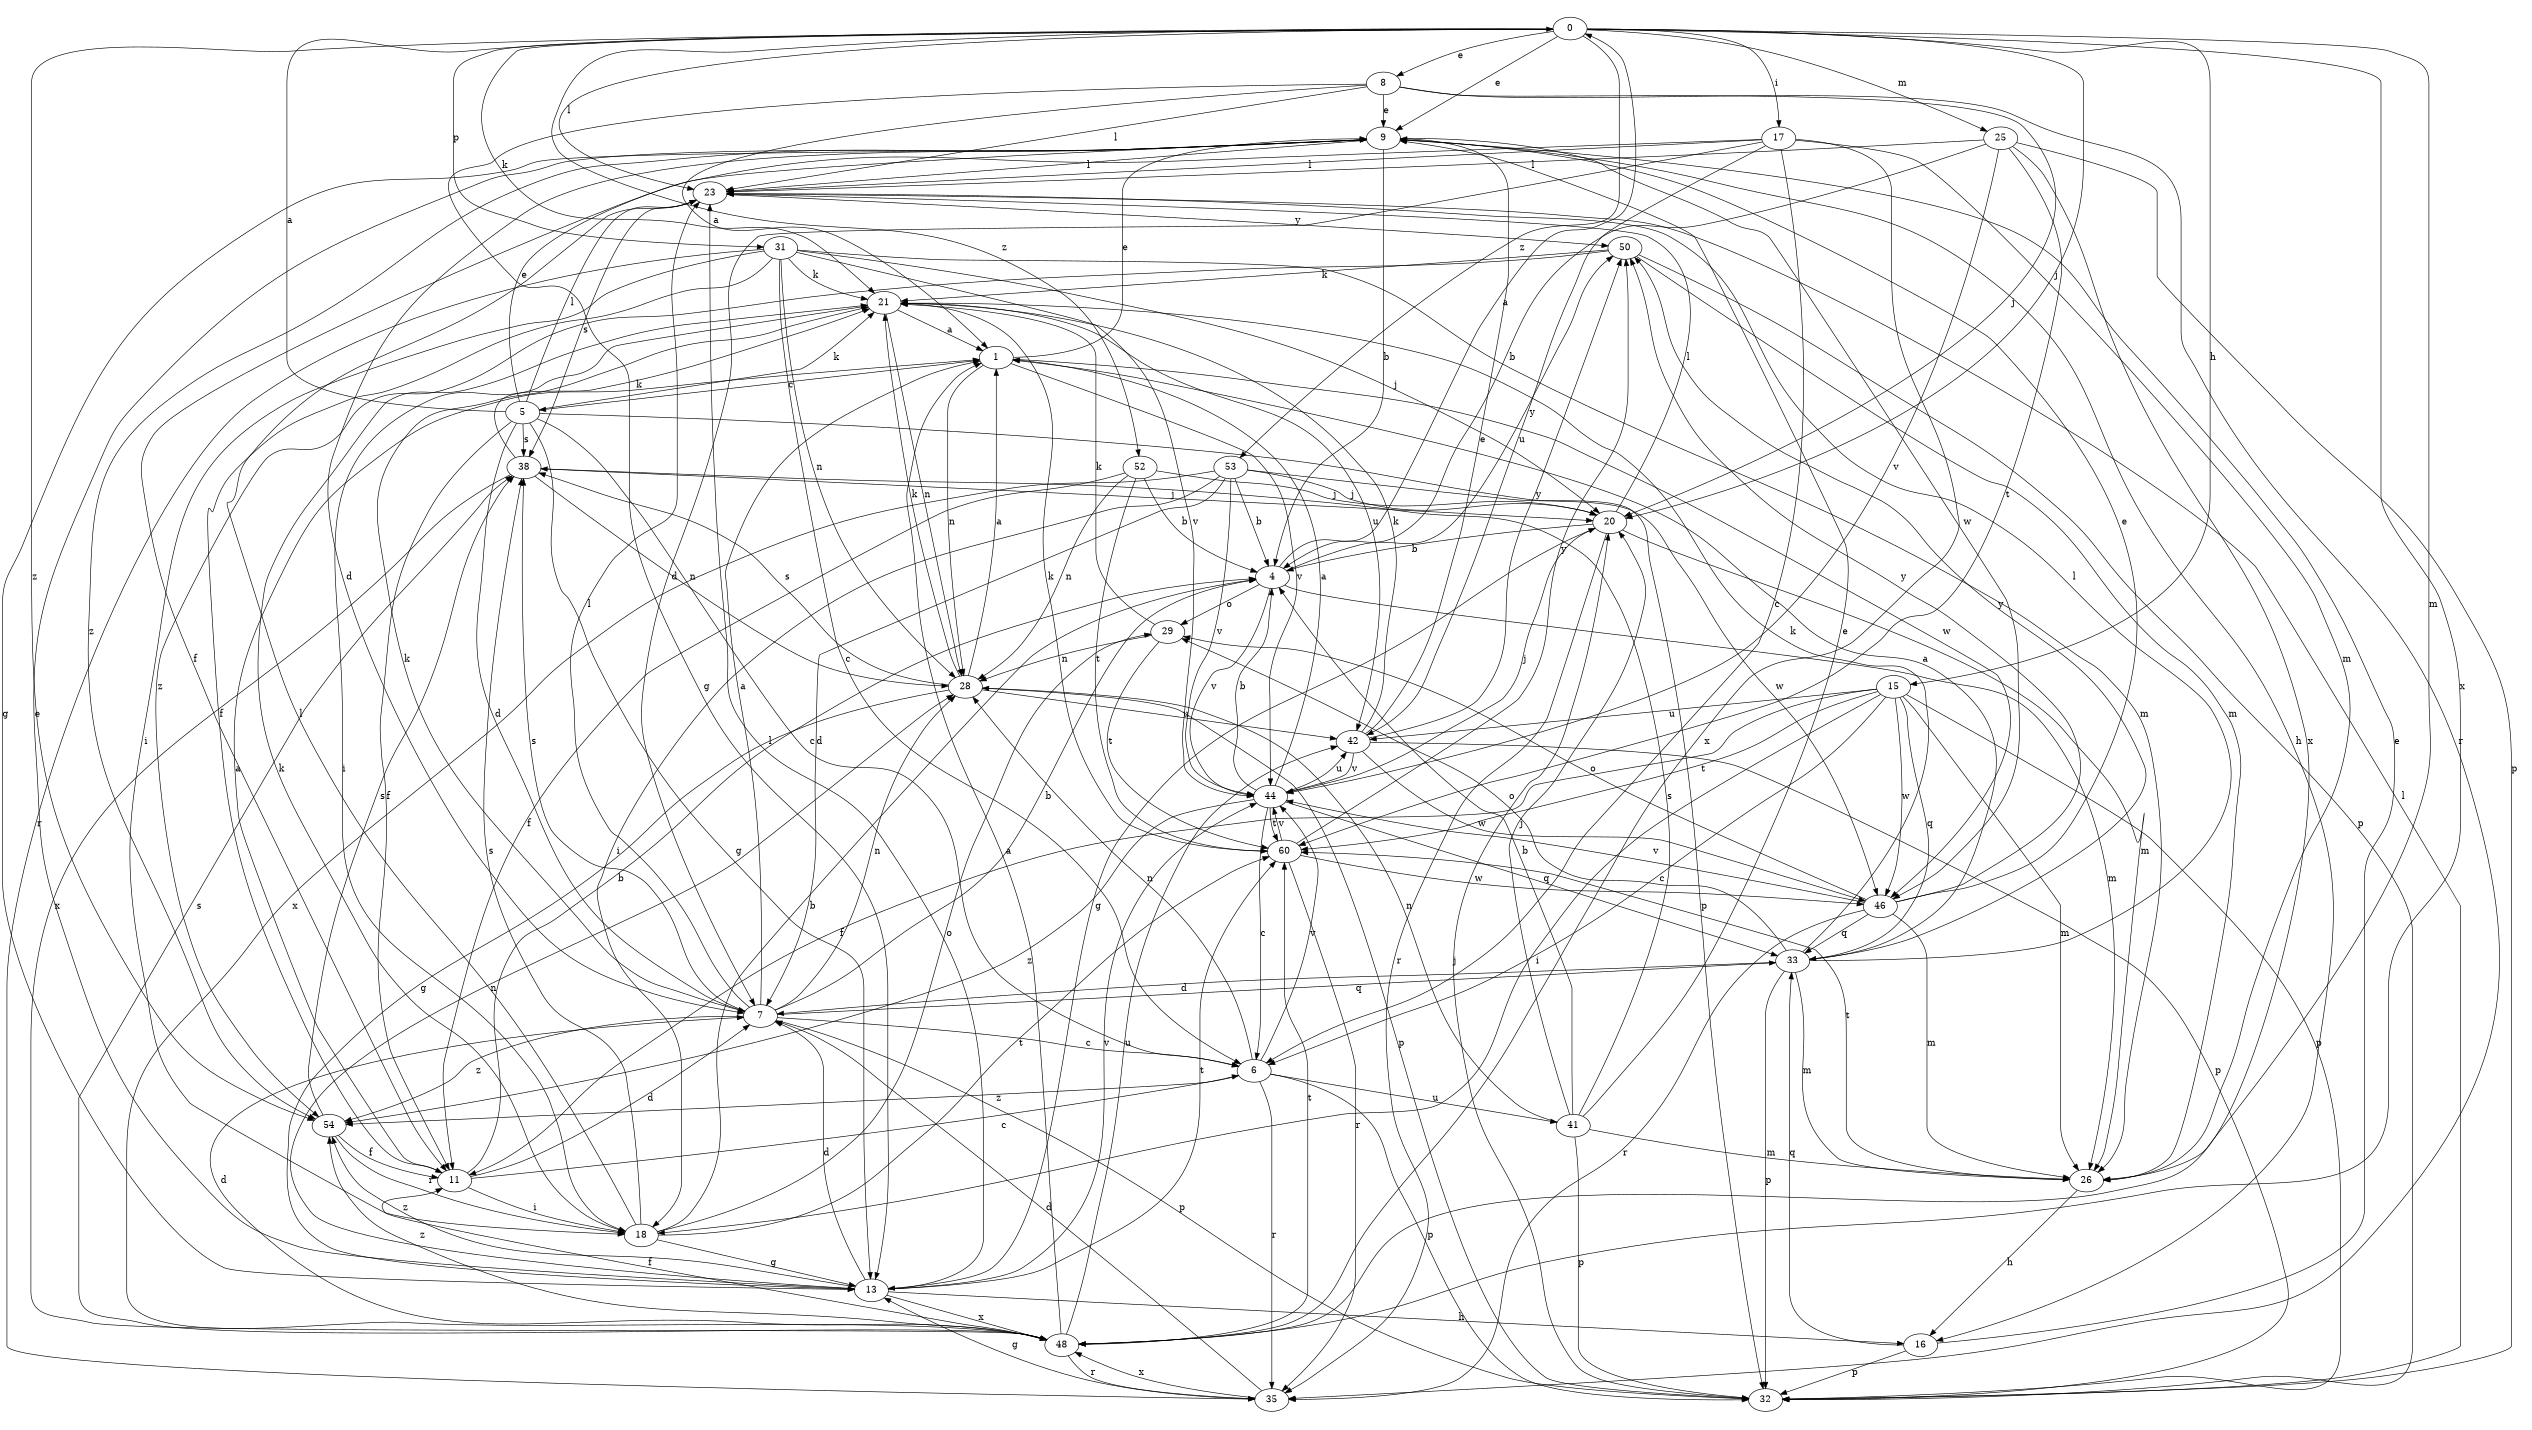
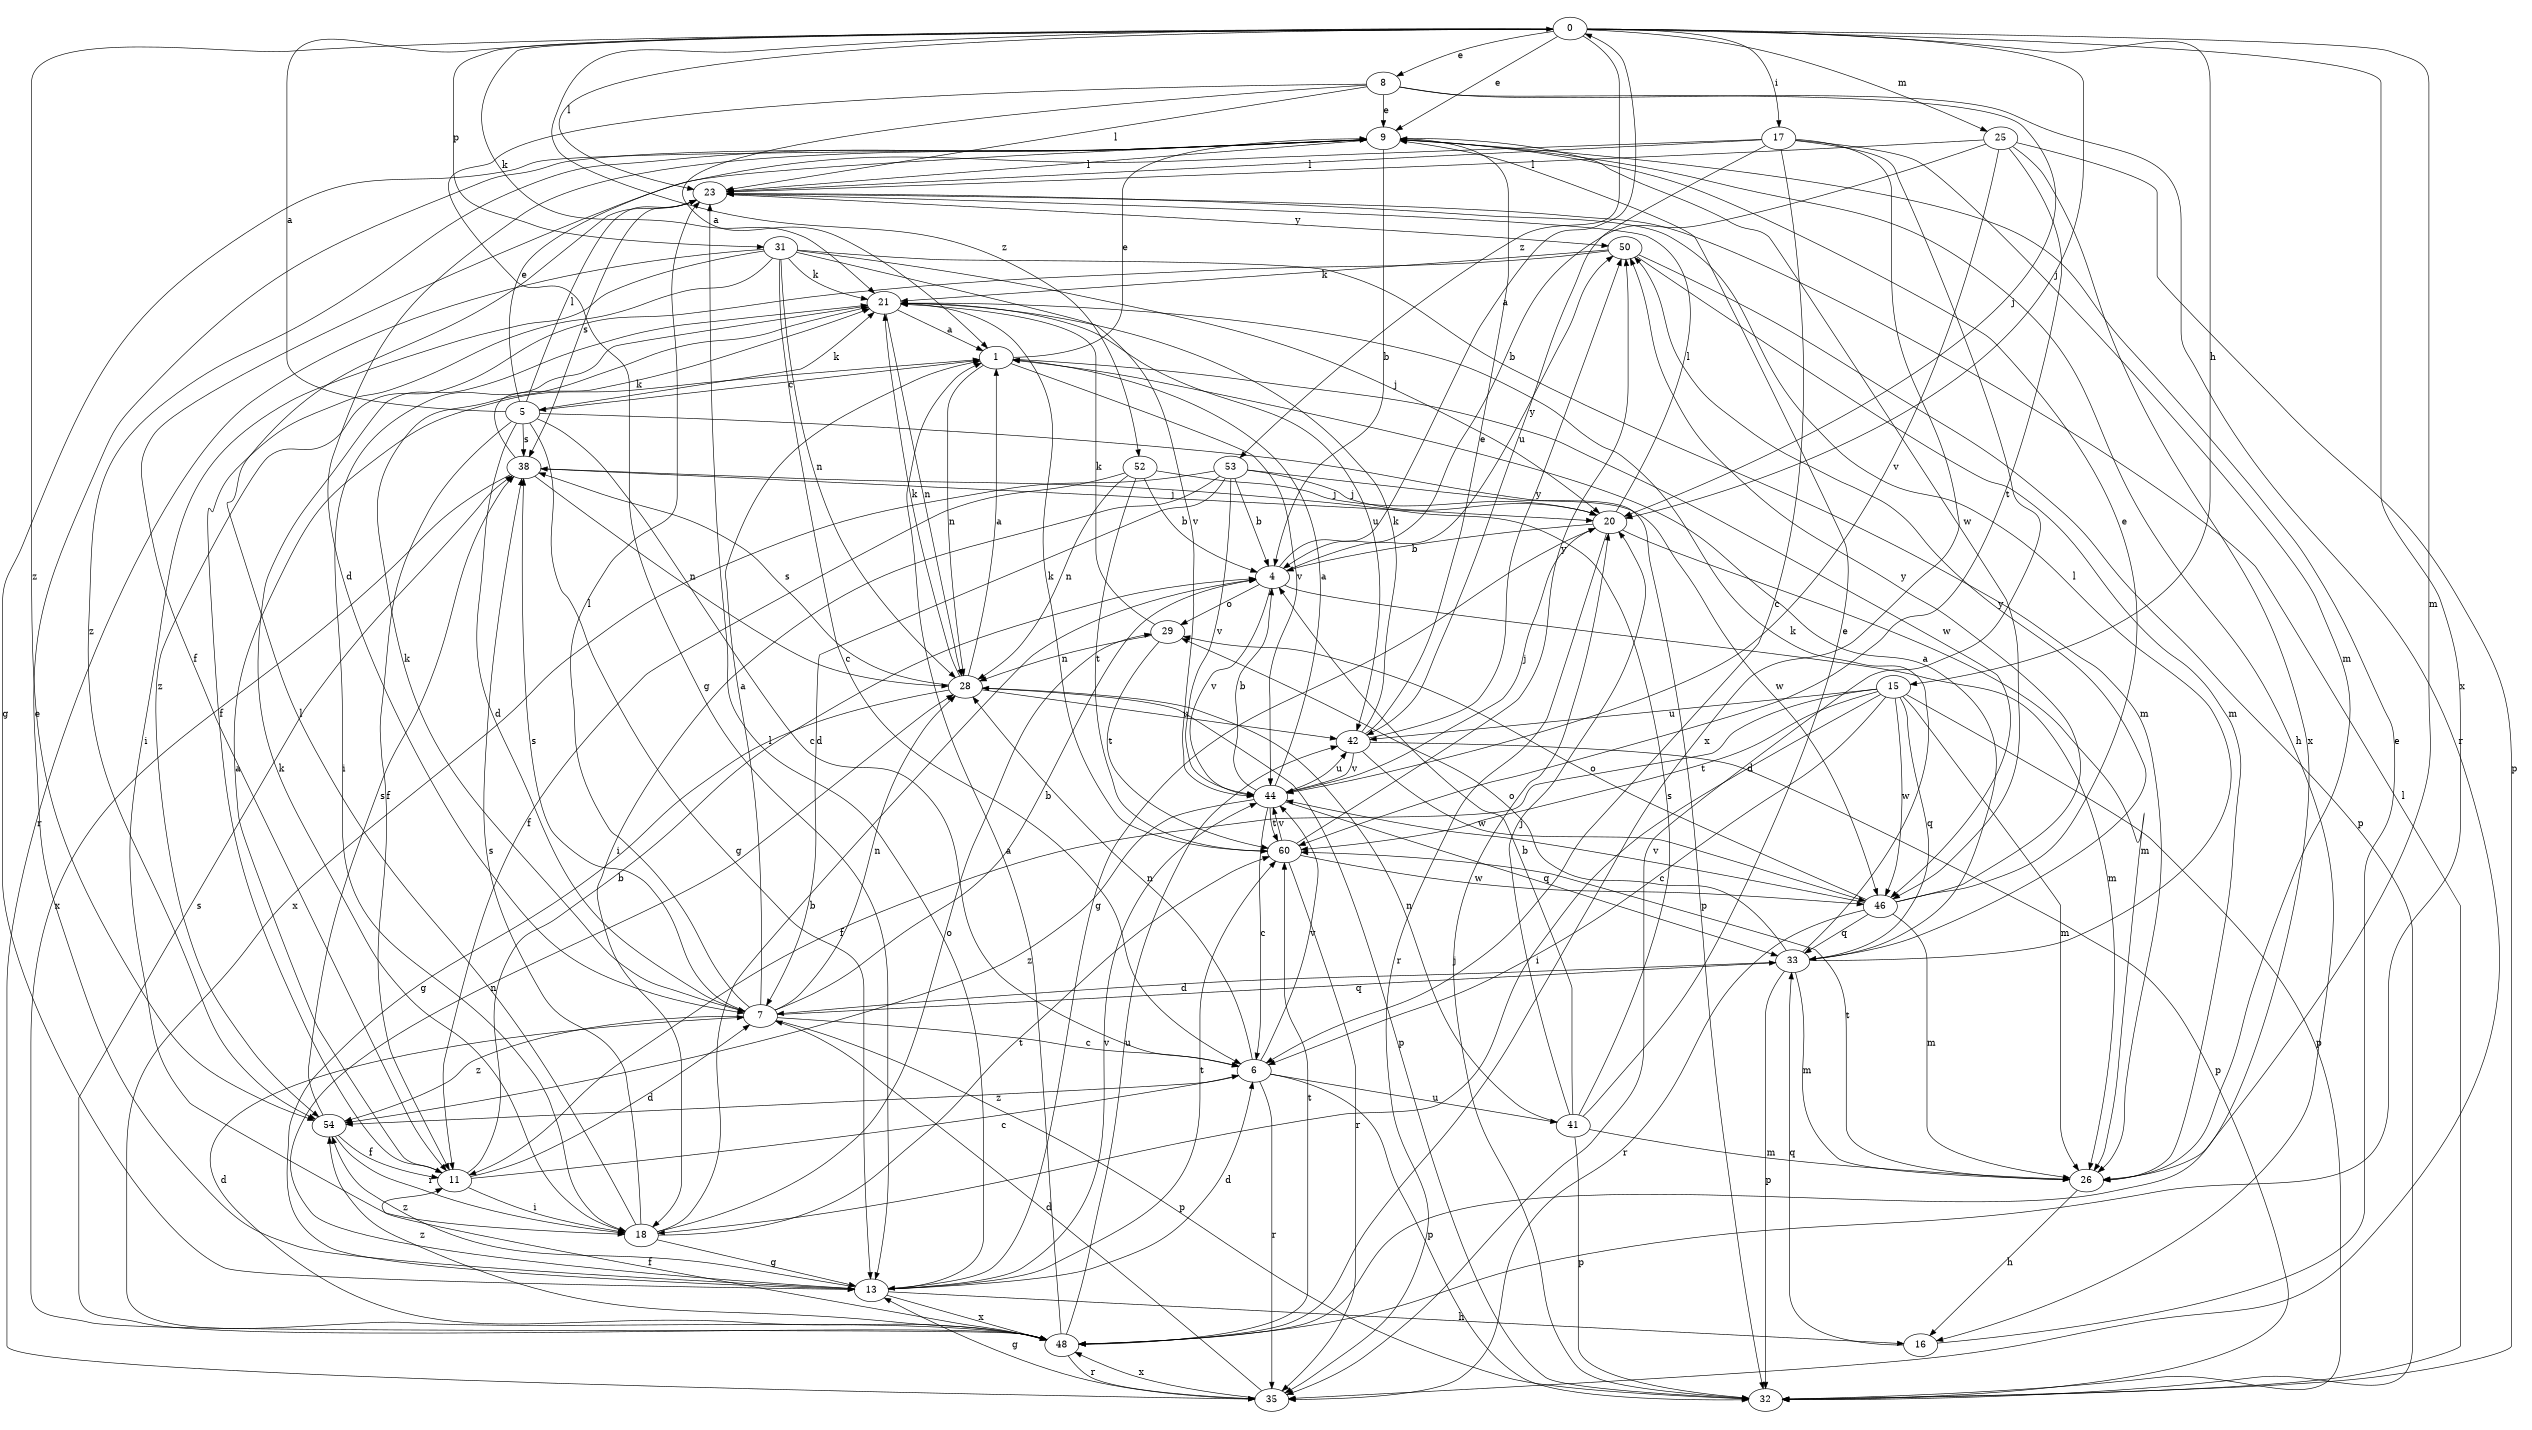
edge "17" -> "7": now "17" -> "35"
edge "13" -> "7": now "13" -> "6"
edge "16" -> "32": removed, label "p"
